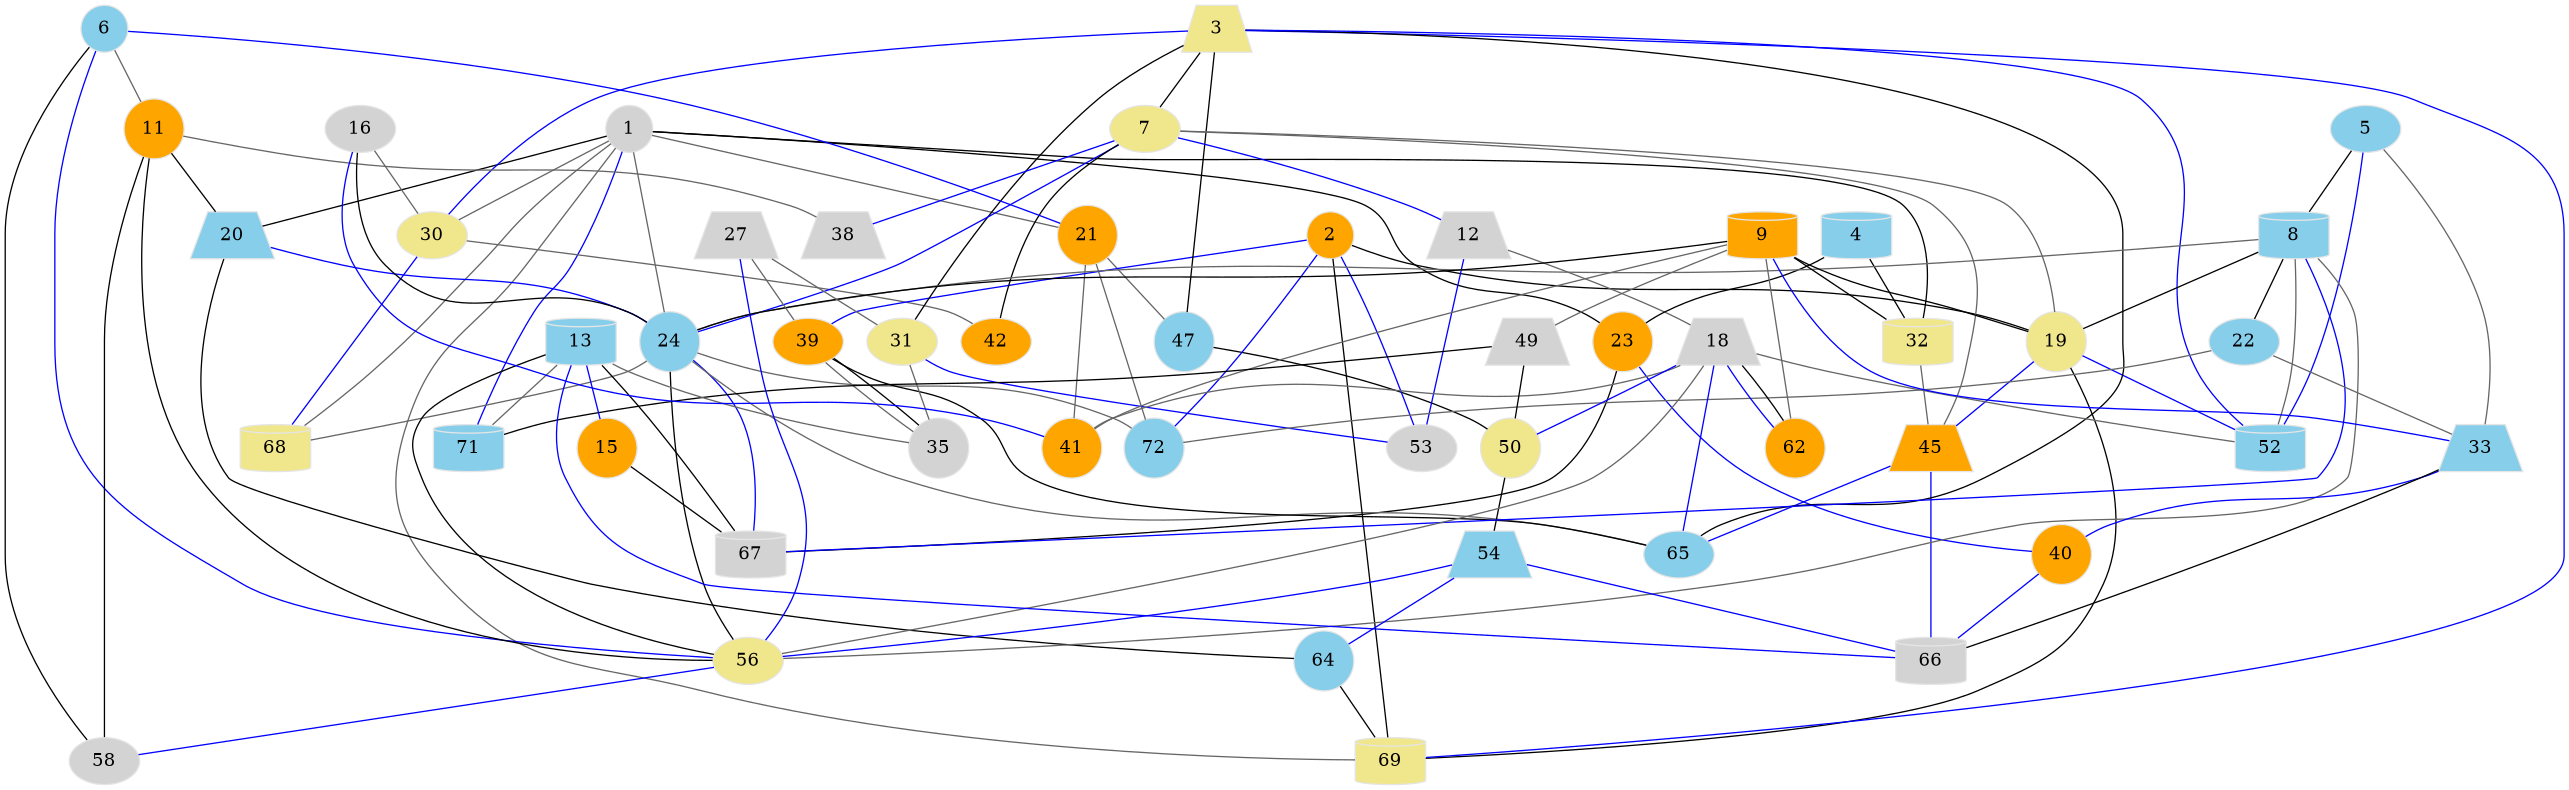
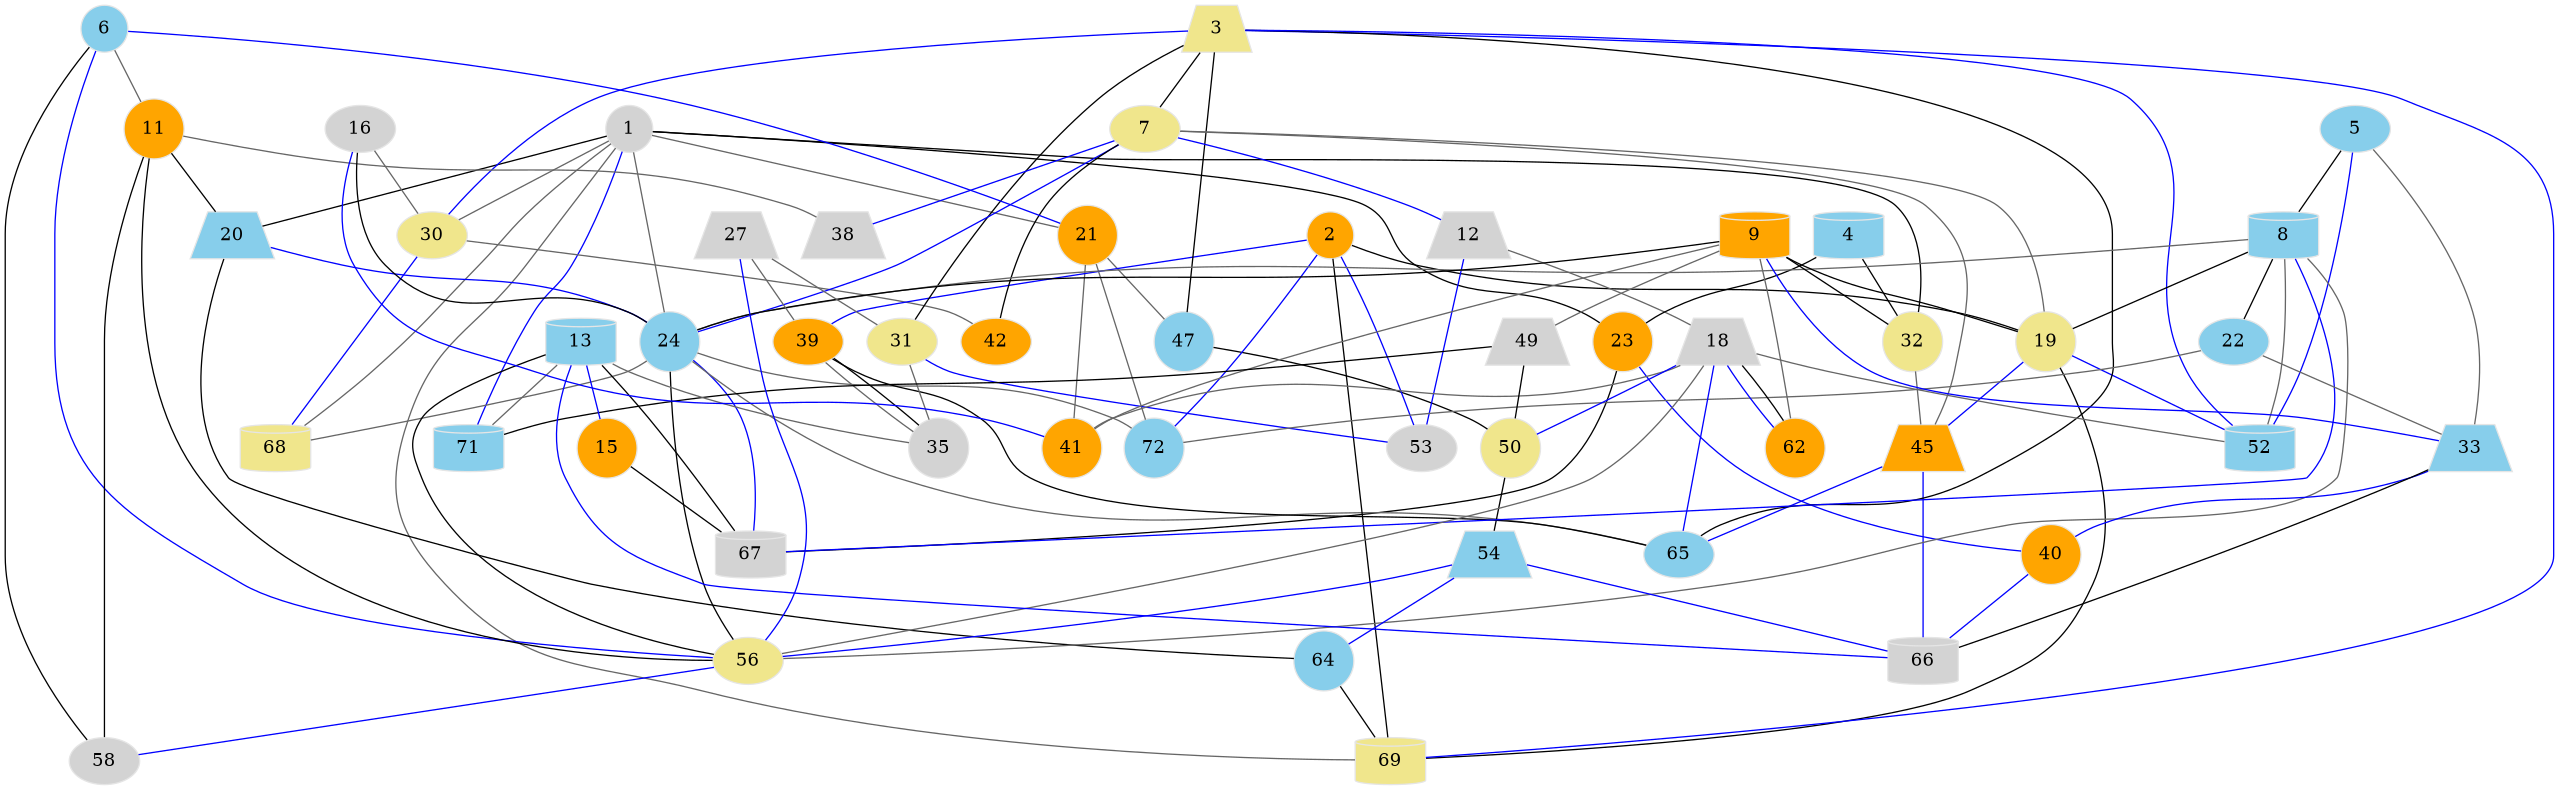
node "32": shape cylinder -> circle
